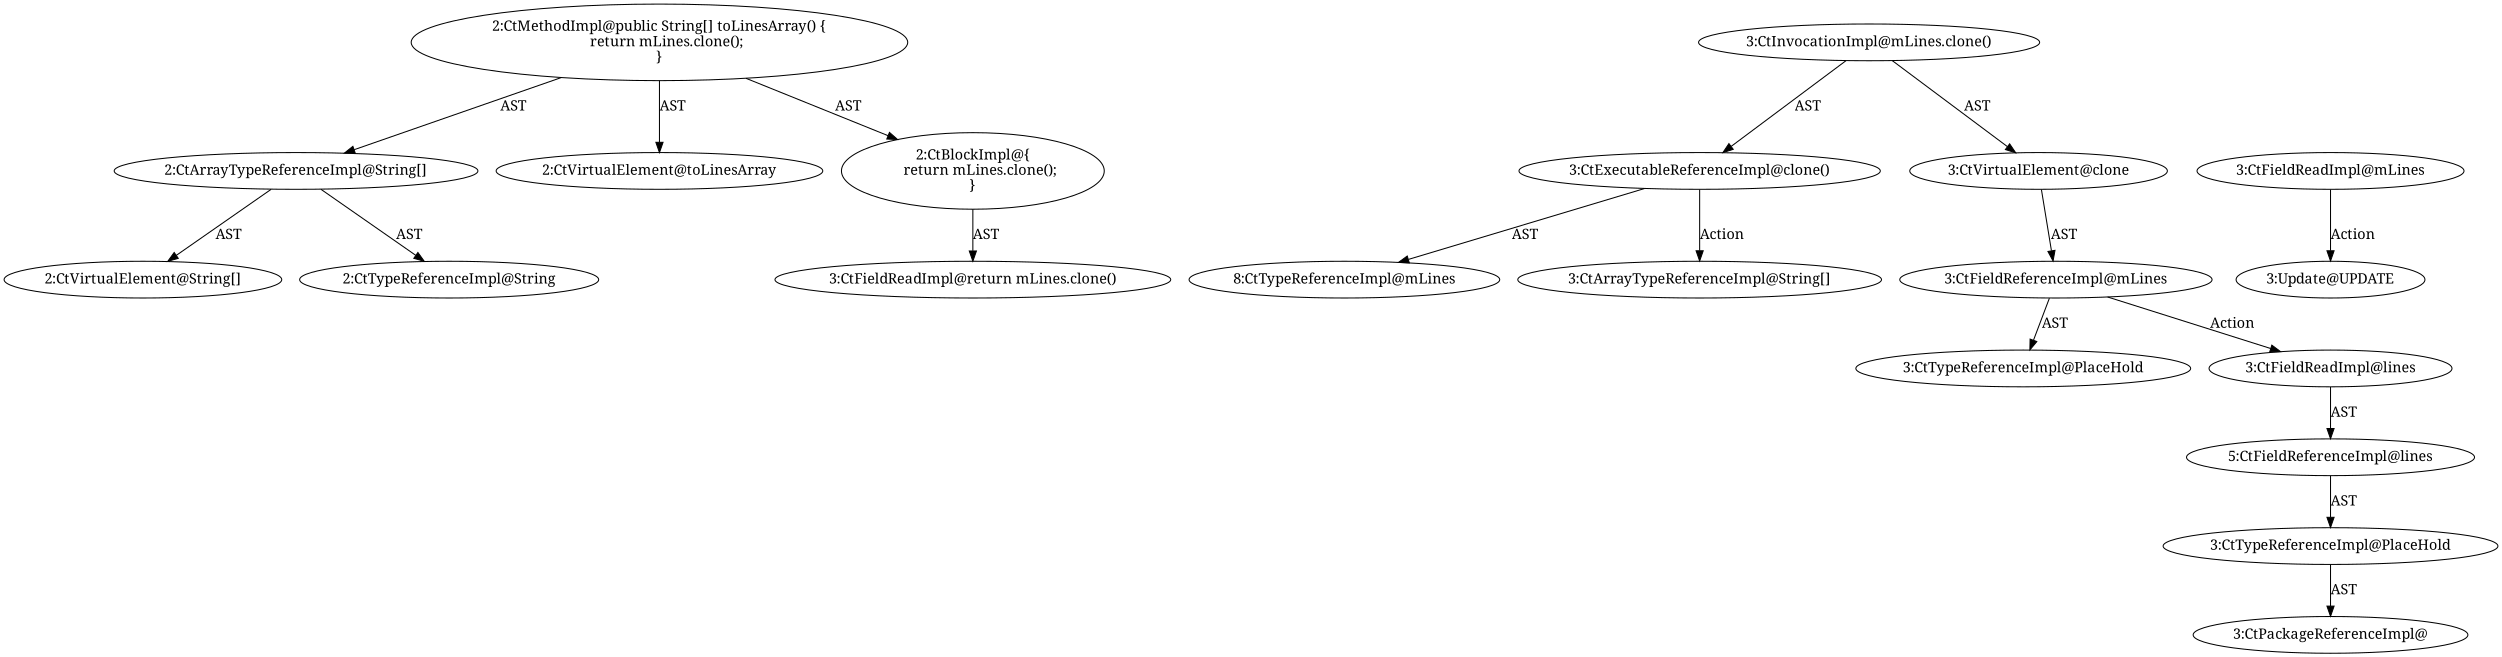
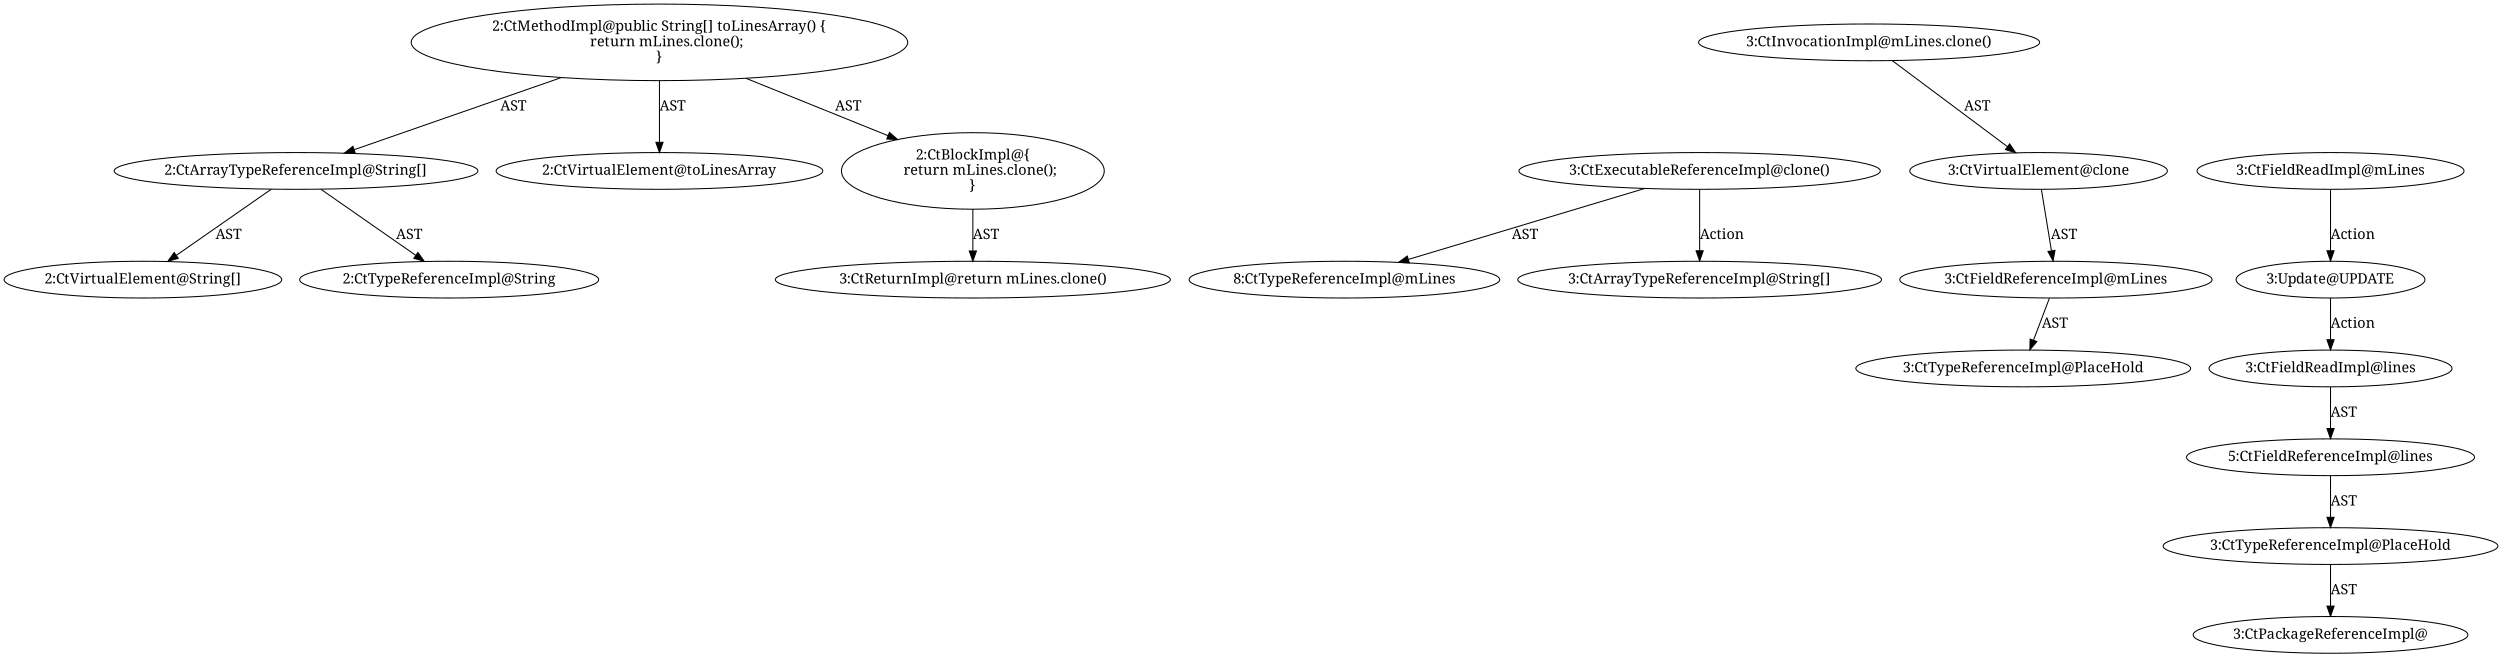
edge "3:CtInvocationImpl@mLines.clone()" -> "3:CtExecutableReferenceImpl@clone()": removed, label "AST"
node "3:CtFieldReadImpl@return mLines.clone()": label "3:CtFieldReadImpl@return mLines.clone()" -> "3:CtReturnImpl@return mLines.clone()"
edge "3:CtFieldReferenceImpl@mLines" -> "3:CtFieldReadImpl@lines": now "3:Update@UPDATE" -> "3:CtFieldReadImpl@lines"
